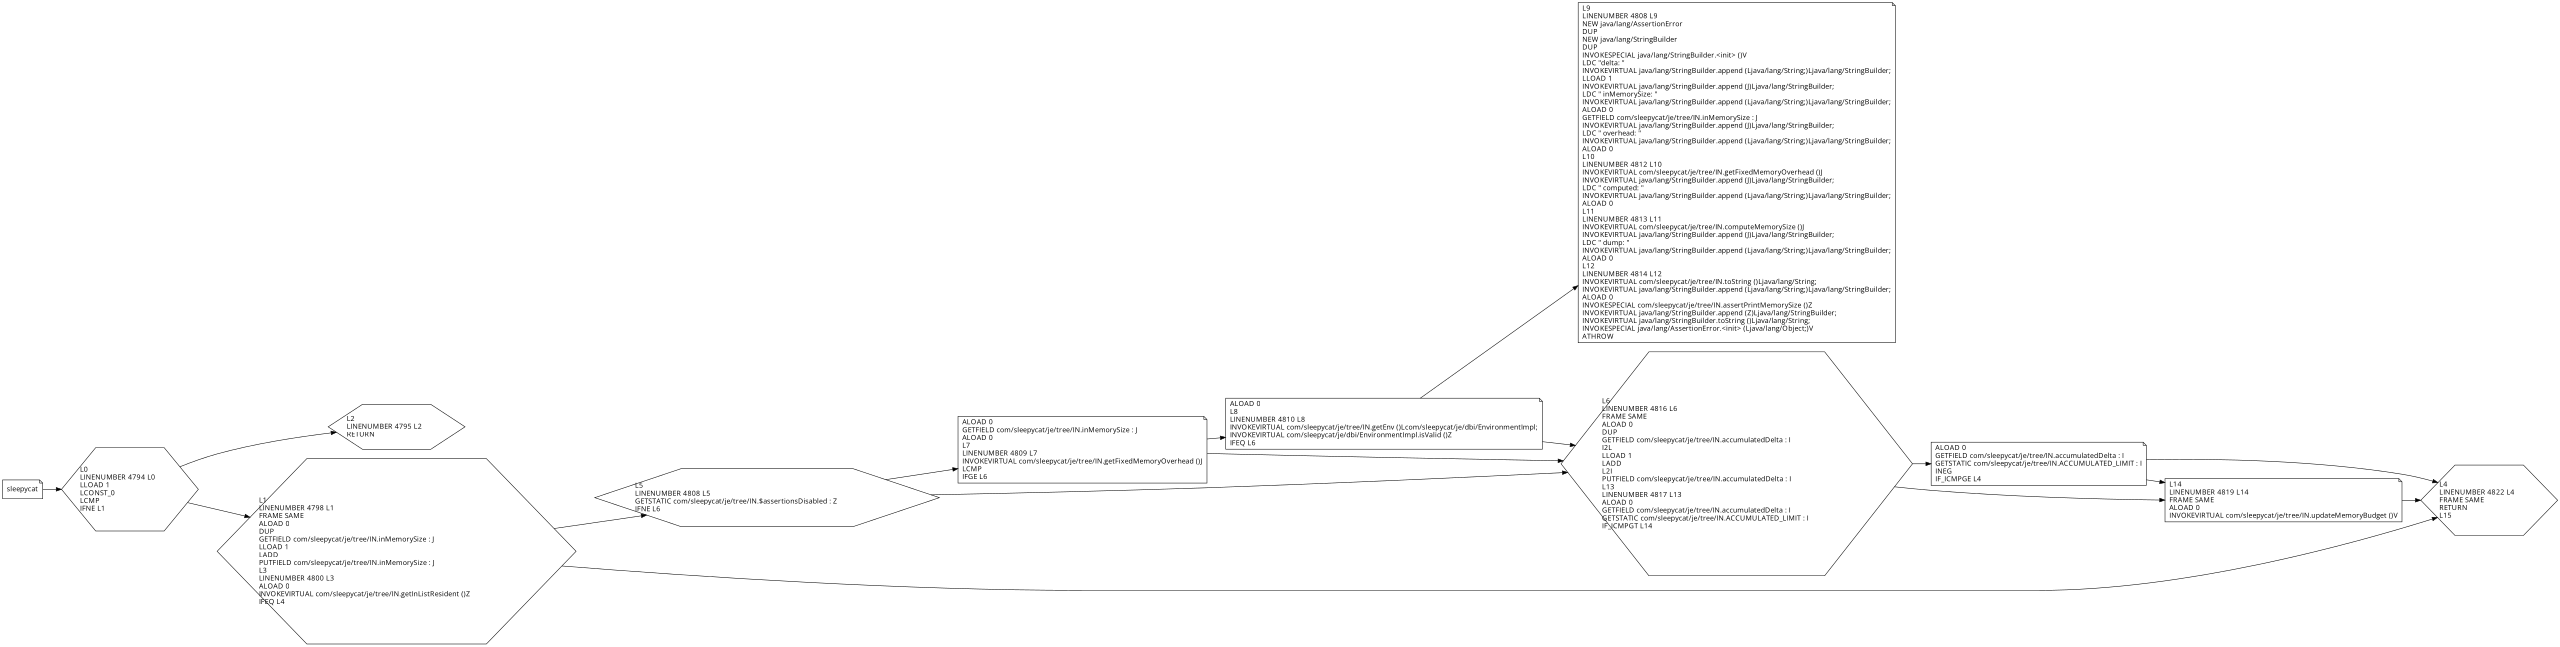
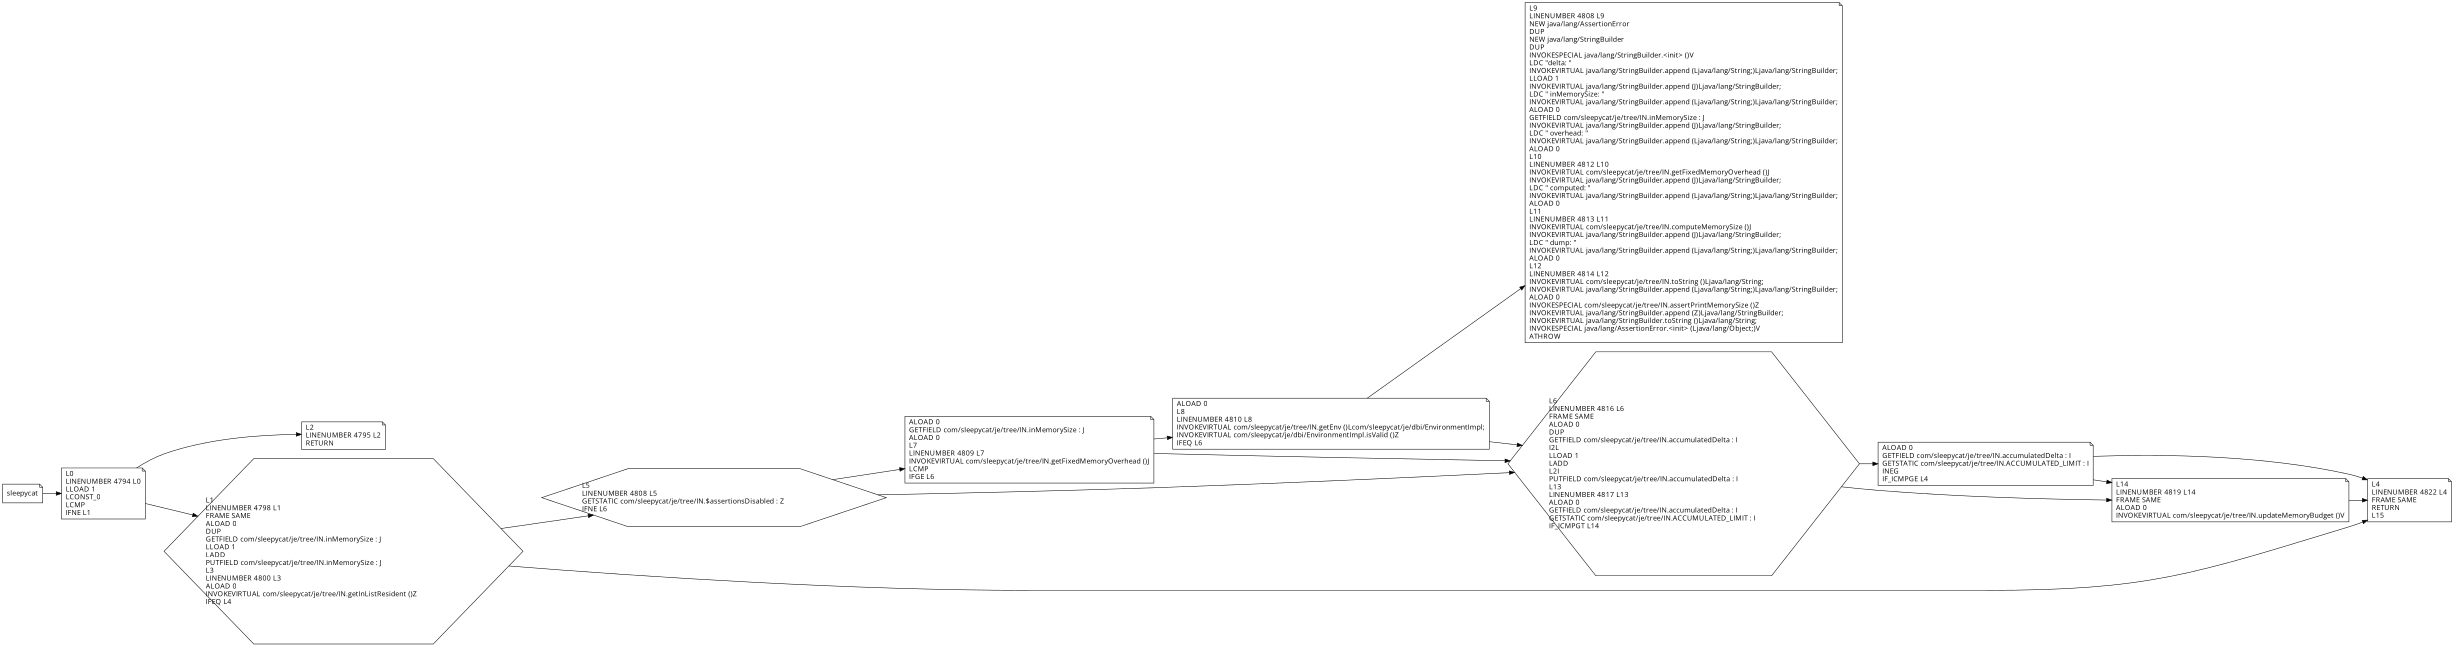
node "L2 LINENUMBER 4795 L2 RETURN": shape hexagon -> note
node "L0 LINENUMBER 4794 L0 LLOAD 1 LCONST_0 LCMP IFNE L1": shape hexagon -> note
node "L4 LINENUMBER 4822 L4 FRAME SAME RETURN L15": shape hexagon -> note
